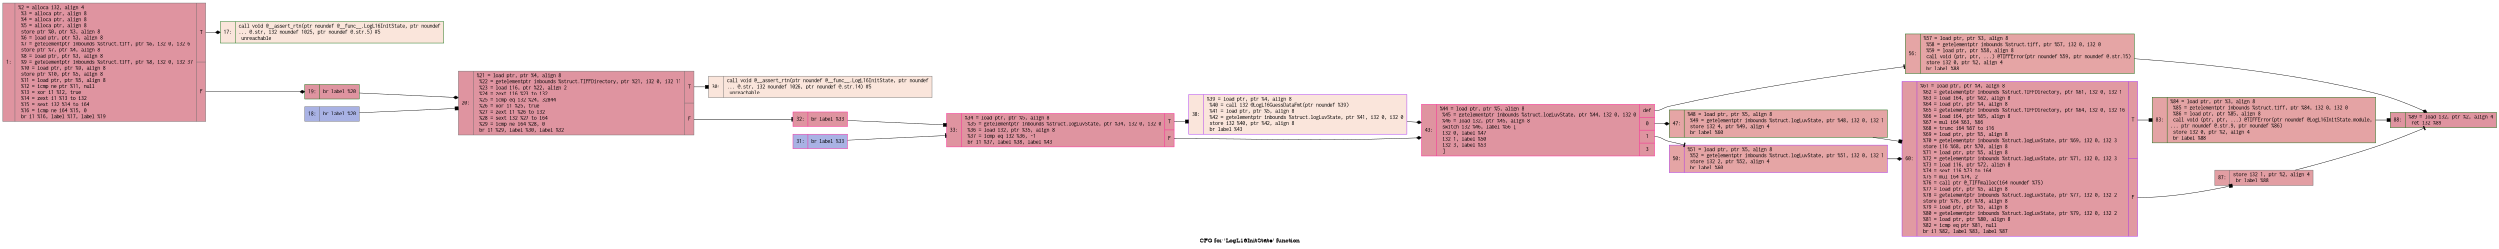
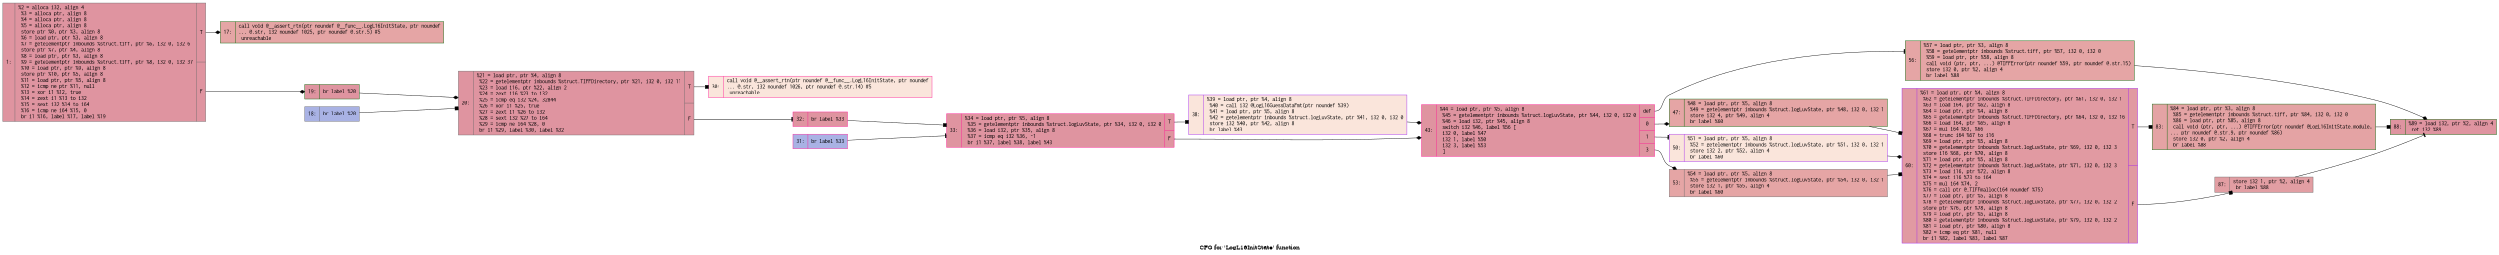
node "17:": fillcolor #f4c5ad70 -> #c5333470
node "30:": color gray40 -> deeppink
node "50:": fillcolor #c5333470 -> #f4c5ad70
node "53:": added
